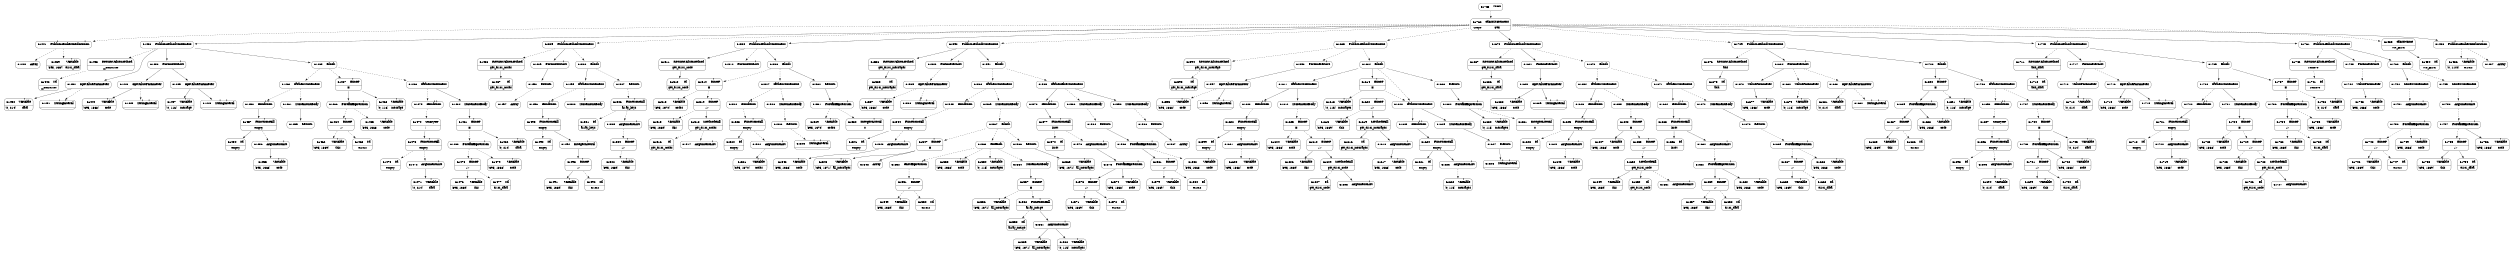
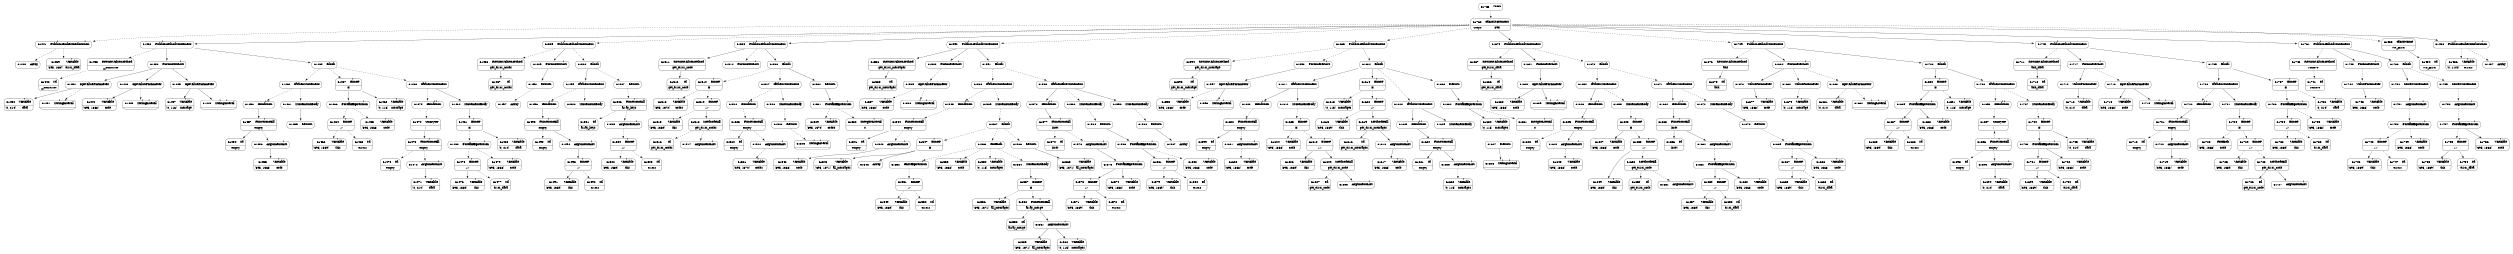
edge "61486" -> "61452": now "61453" -> "61452"
edge "61614" -> "61628": now "61614" -> "61620"
edge "61751" -> "61750": added
edge "61629" -> "61627": removed
edge "61697" -> "61696": reversed
node "61723": text "Variable" -> "ForEach"
node "61494": text "IntegerLiteral" -> "ArgumentList"
node "61503": added
edge "61652" -> "61649": now "61653" -> "61649"
